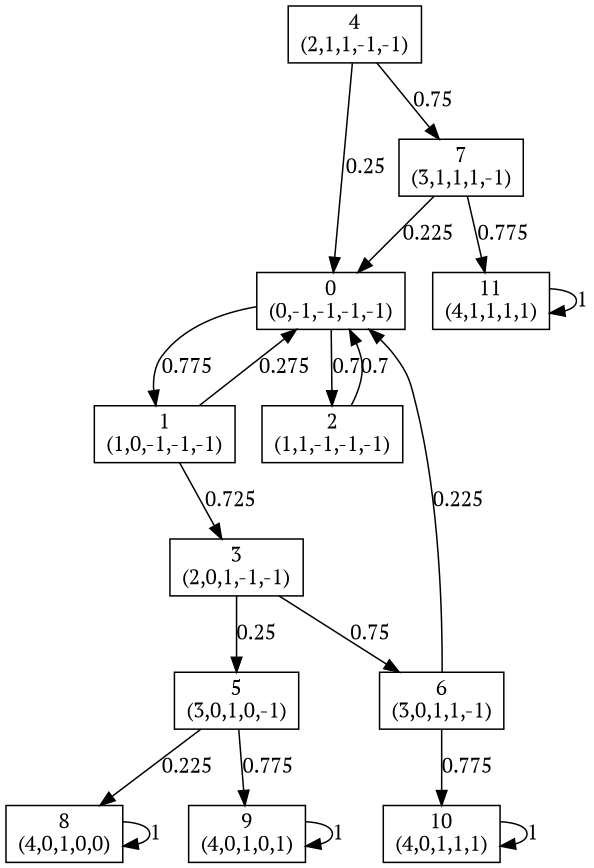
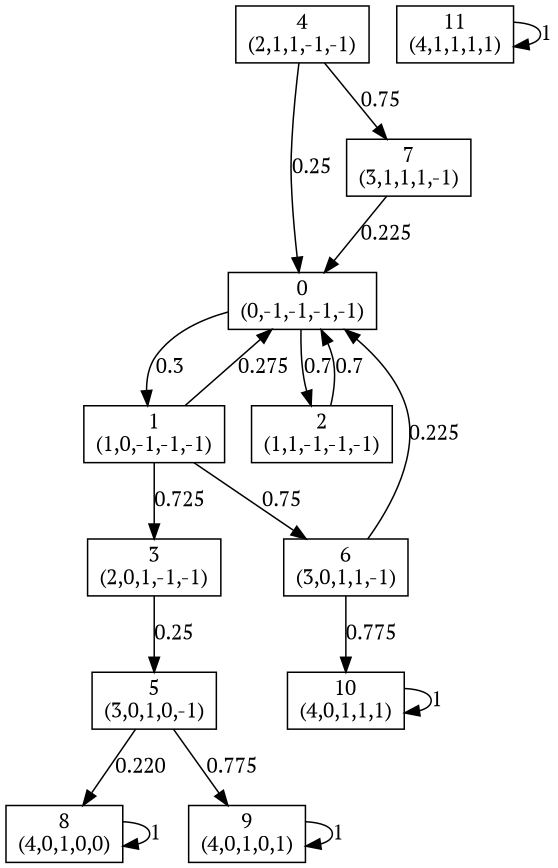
edge "7 (3,1,1,1,-1)" -> "11 (4,1,1,1,1)": removed, label "0.775"
edge "0 (0,-1,-1,-1,-1)" -> "1 (1,0,-1,-1,-1)": label "0.775" -> "0.3"
edge "3 (2,0,1,-1,-1)" -> "6 (3,0,1,1,-1)": now "1 (1,0,-1,-1,-1)" -> "6 (3,0,1,1,-1)"
edge "5 (3,0,1,0,-1)" -> "8 (4,0,1,0,0)": label "0.225" -> "0.220"
